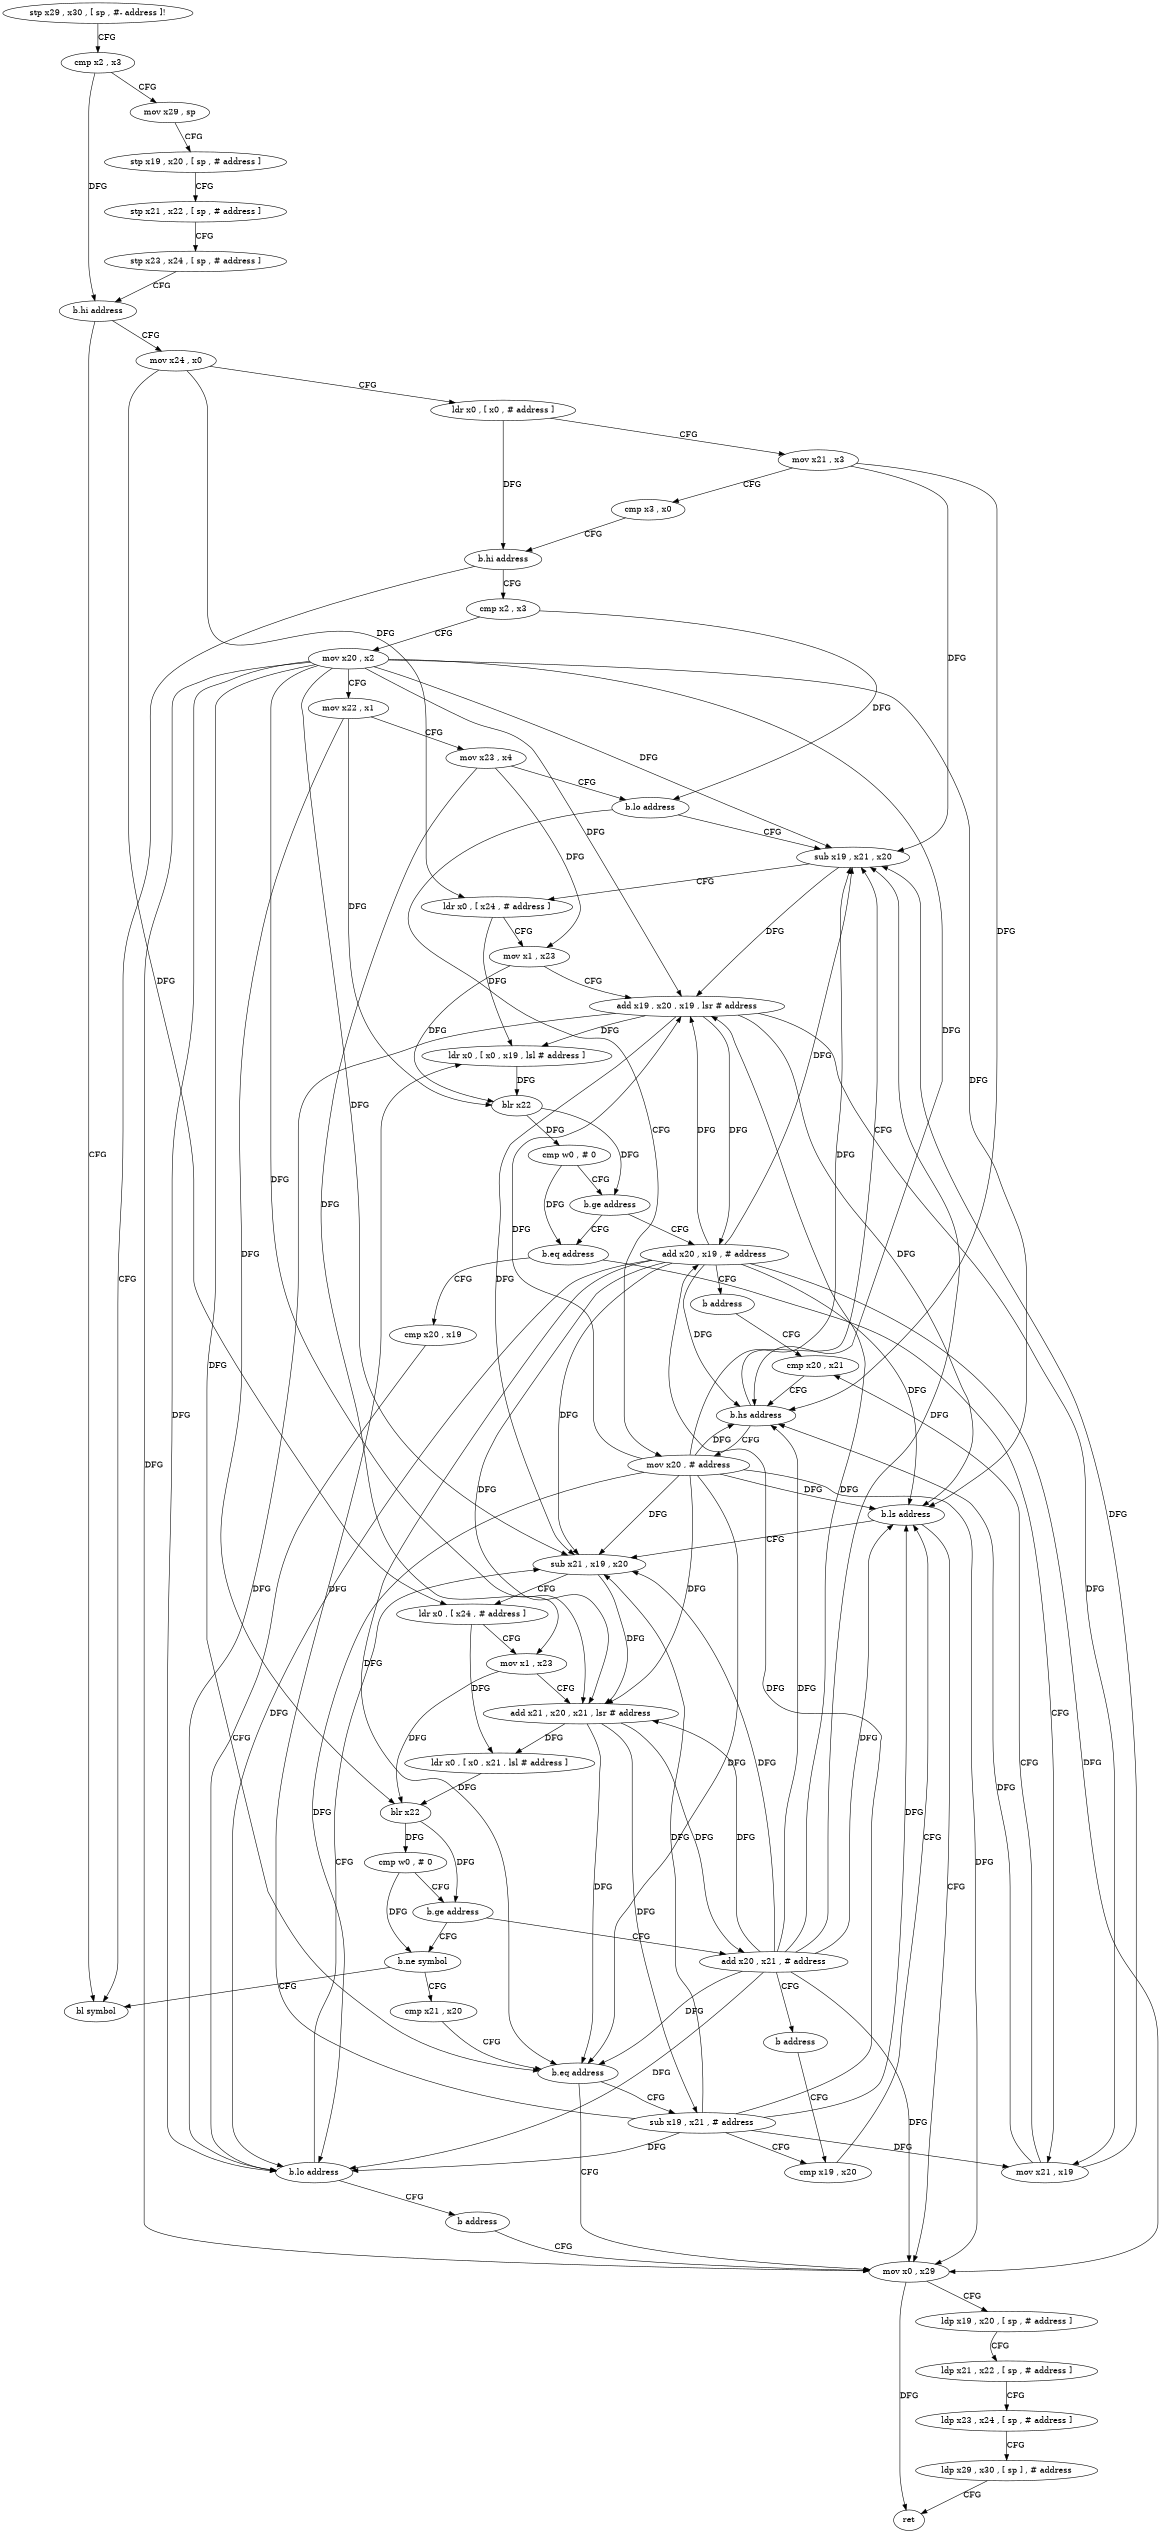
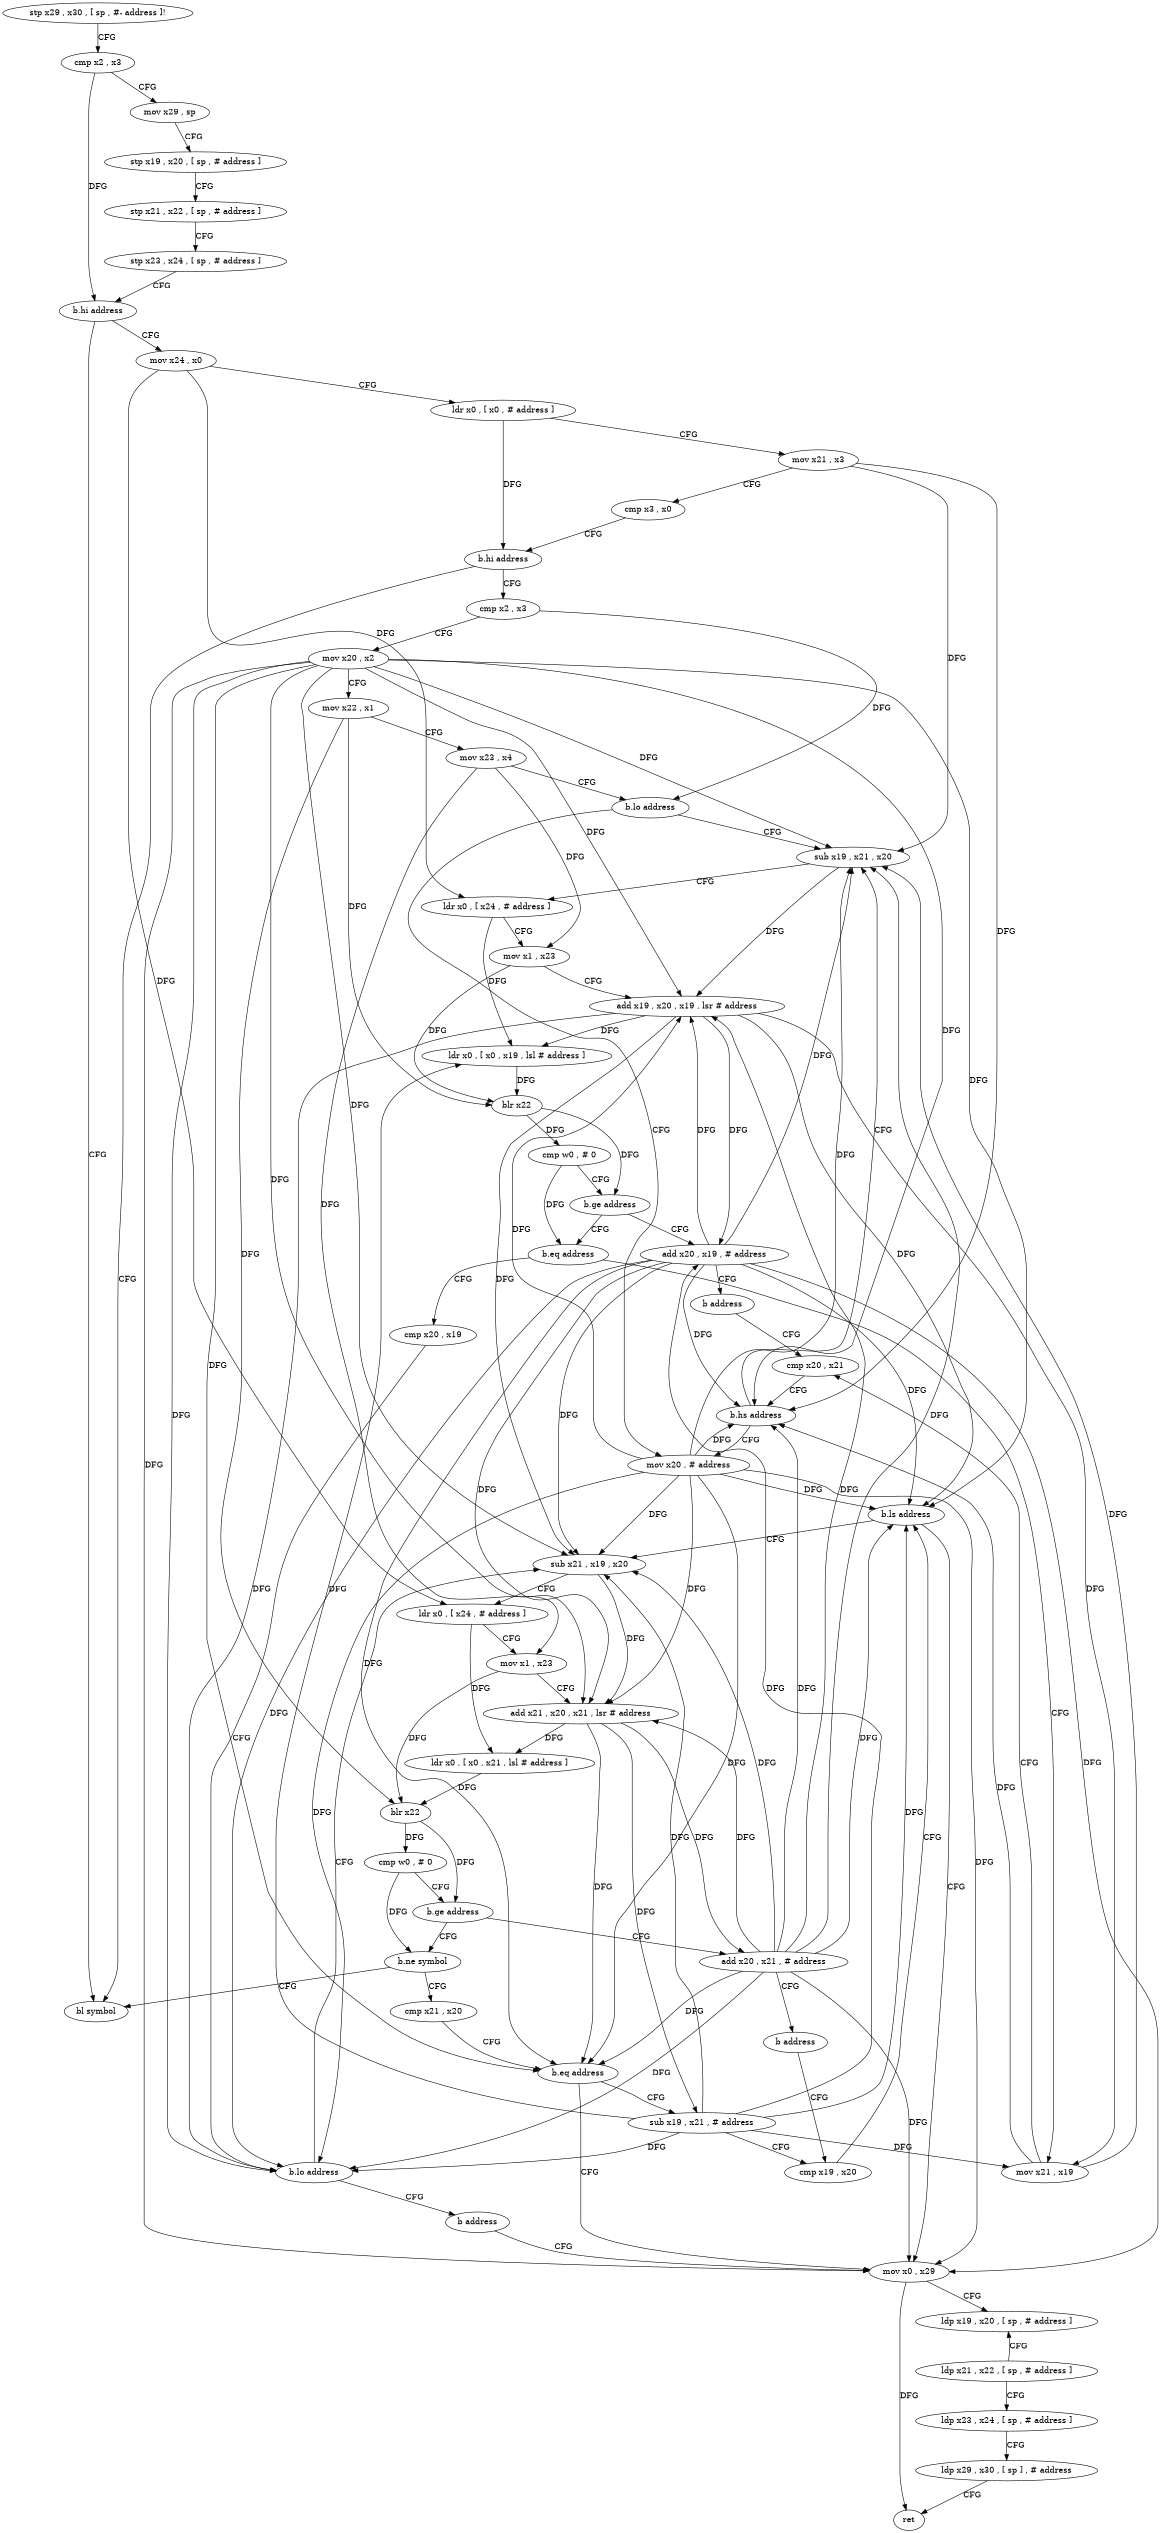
edge "ldp x19 , x20 , [ sp , # address ]" -> "ldp x21 , x22 , [ sp , # address ]": reversed
